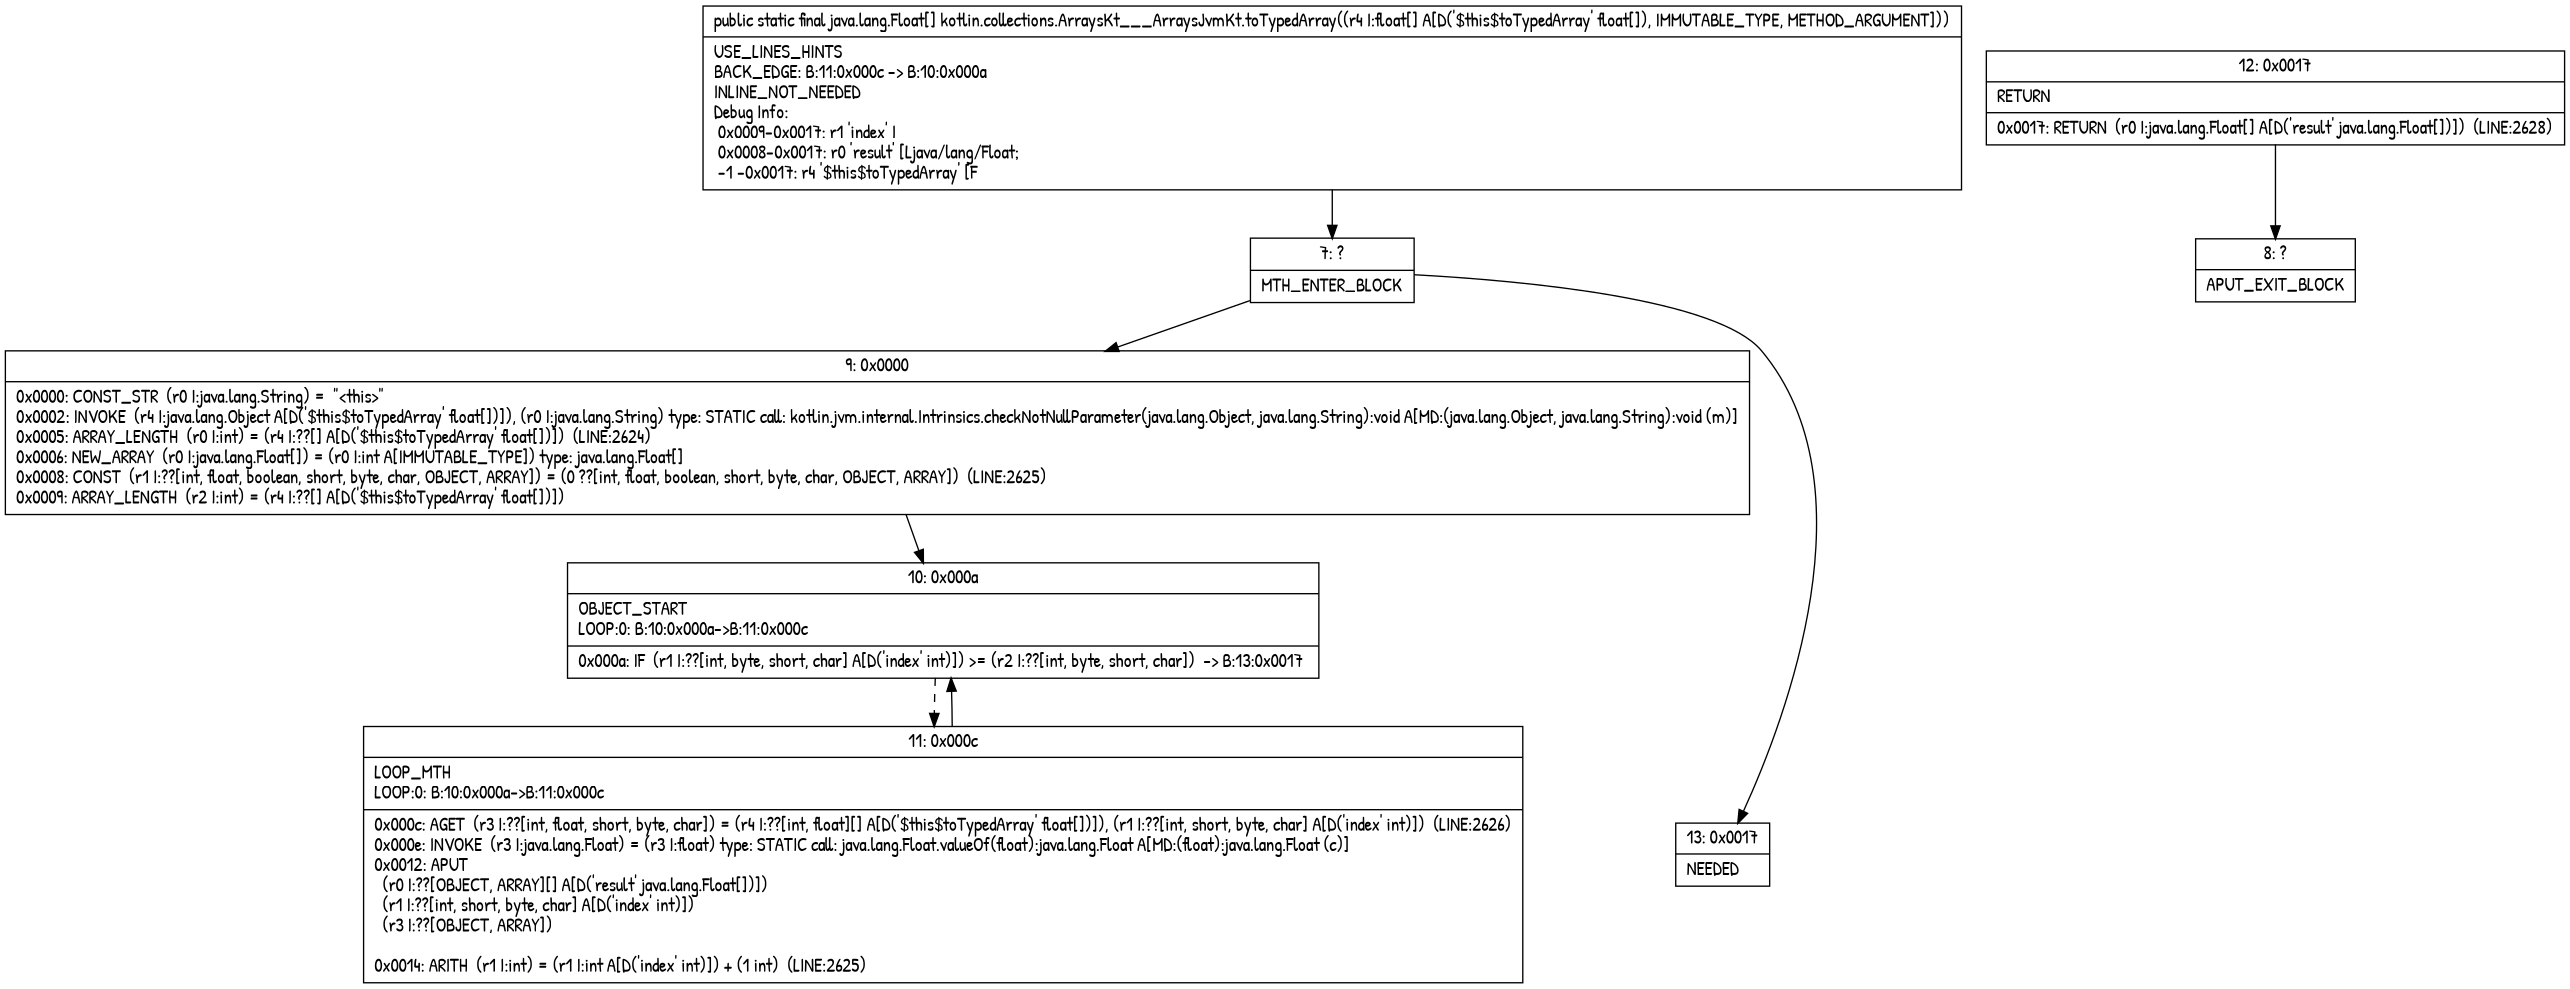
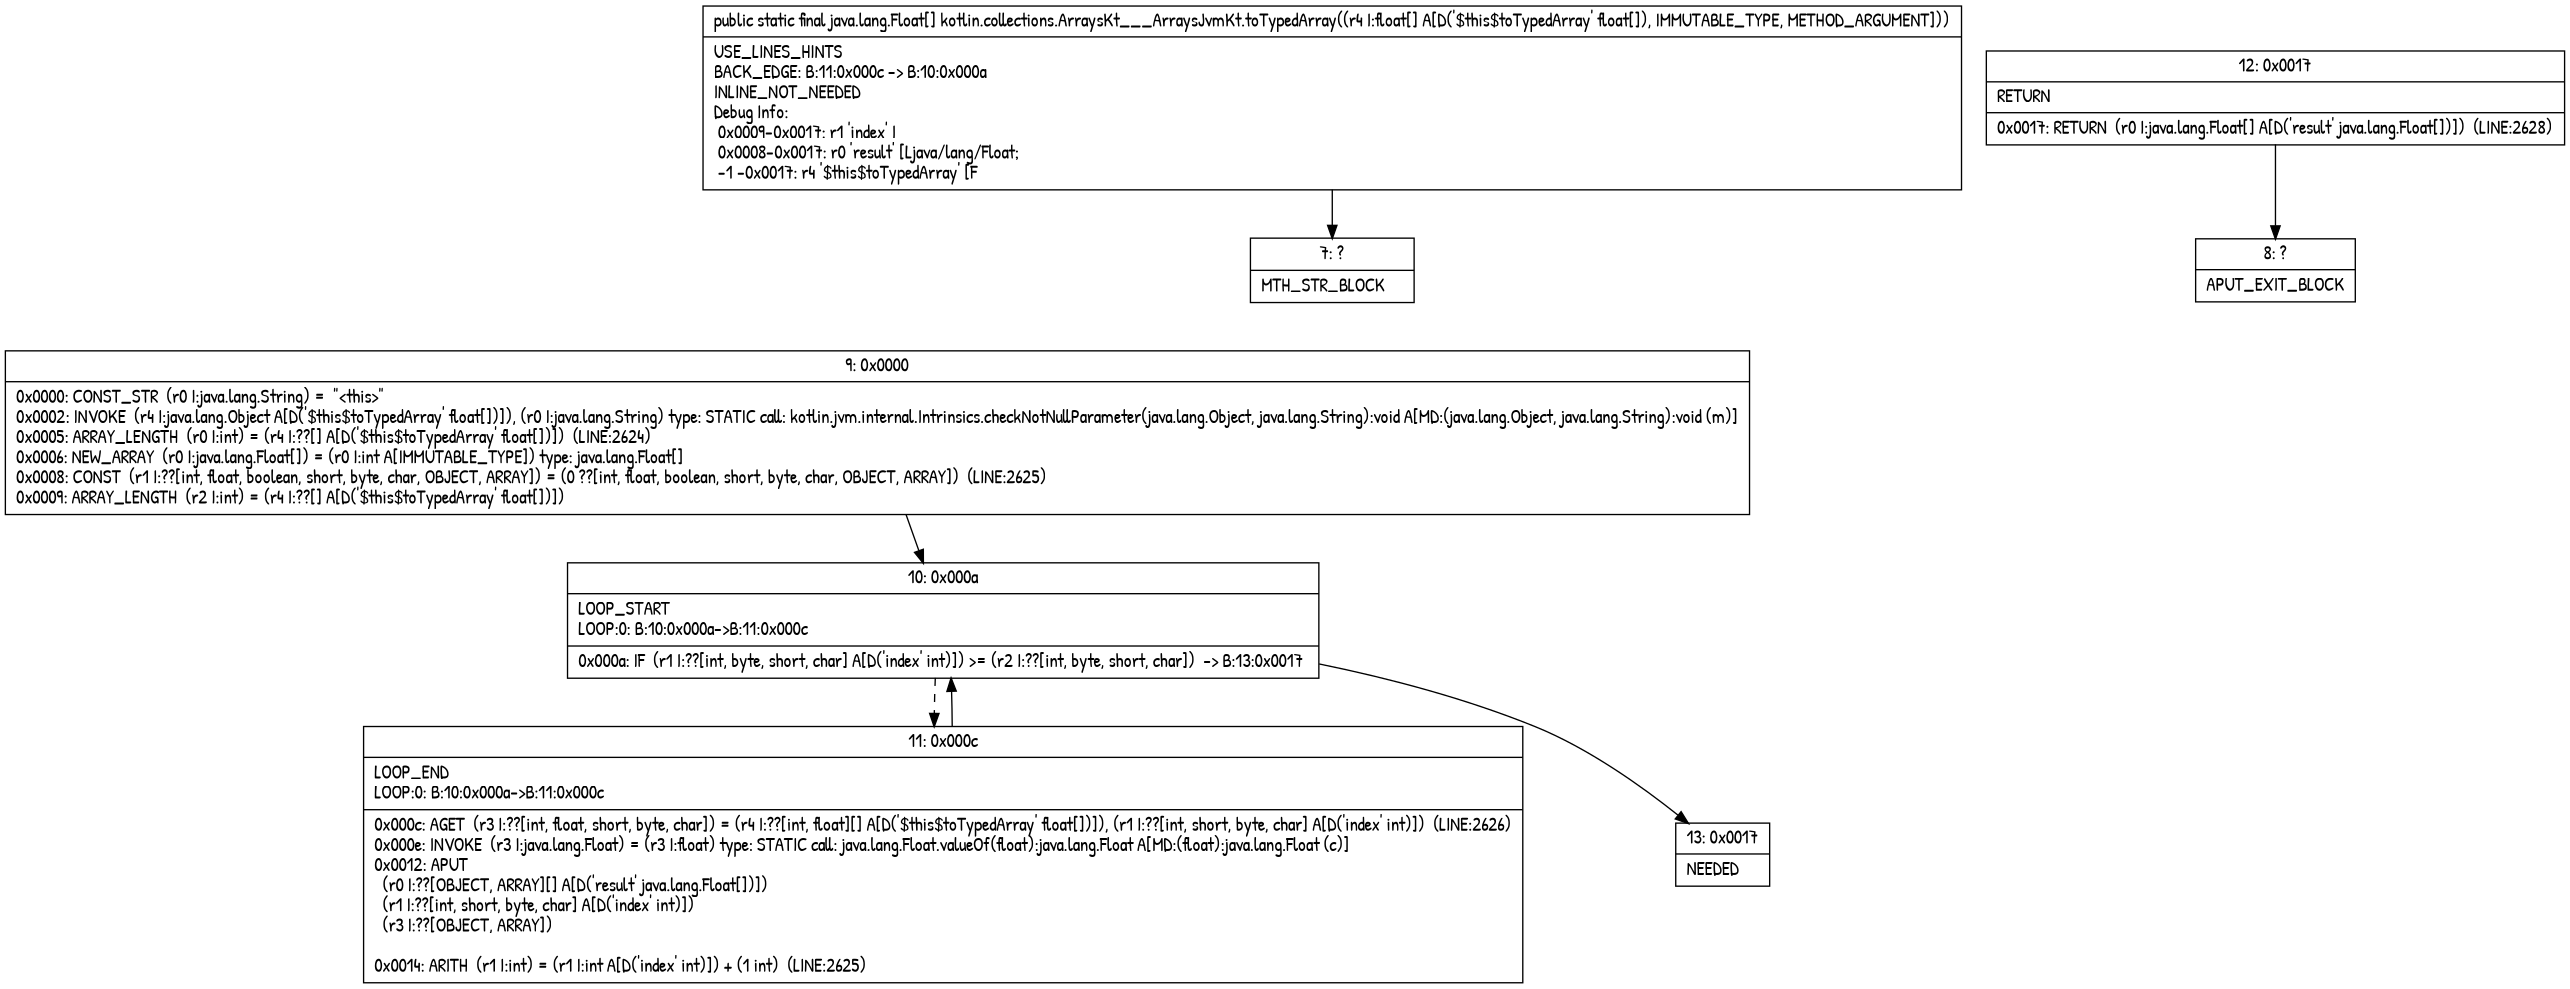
node "7: ?": text "MTH_ENTER_BLOCK" -> "MTH_STR_BLOCK"
edge "7: ?" -> "9: 0x0000": removed
edge "7: ?" -> "13: 0x0017": now "10: 0x000a" -> "13: 0x0017"
node "10: 0x000a": text "OBJECT_START" -> "LOOP_START"
node "11: 0x000c": text "LOOP_MTH" -> "LOOP_END"
